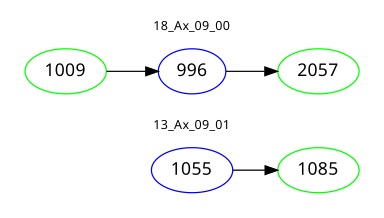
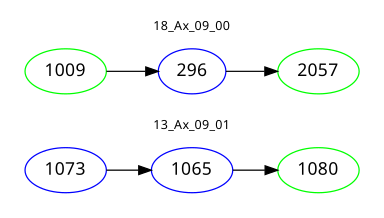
node "996": label "996" -> "296"
node "1073": added
node "1055": label "1055" -> "1065"
node "1085": label "1085" -> "1080"
